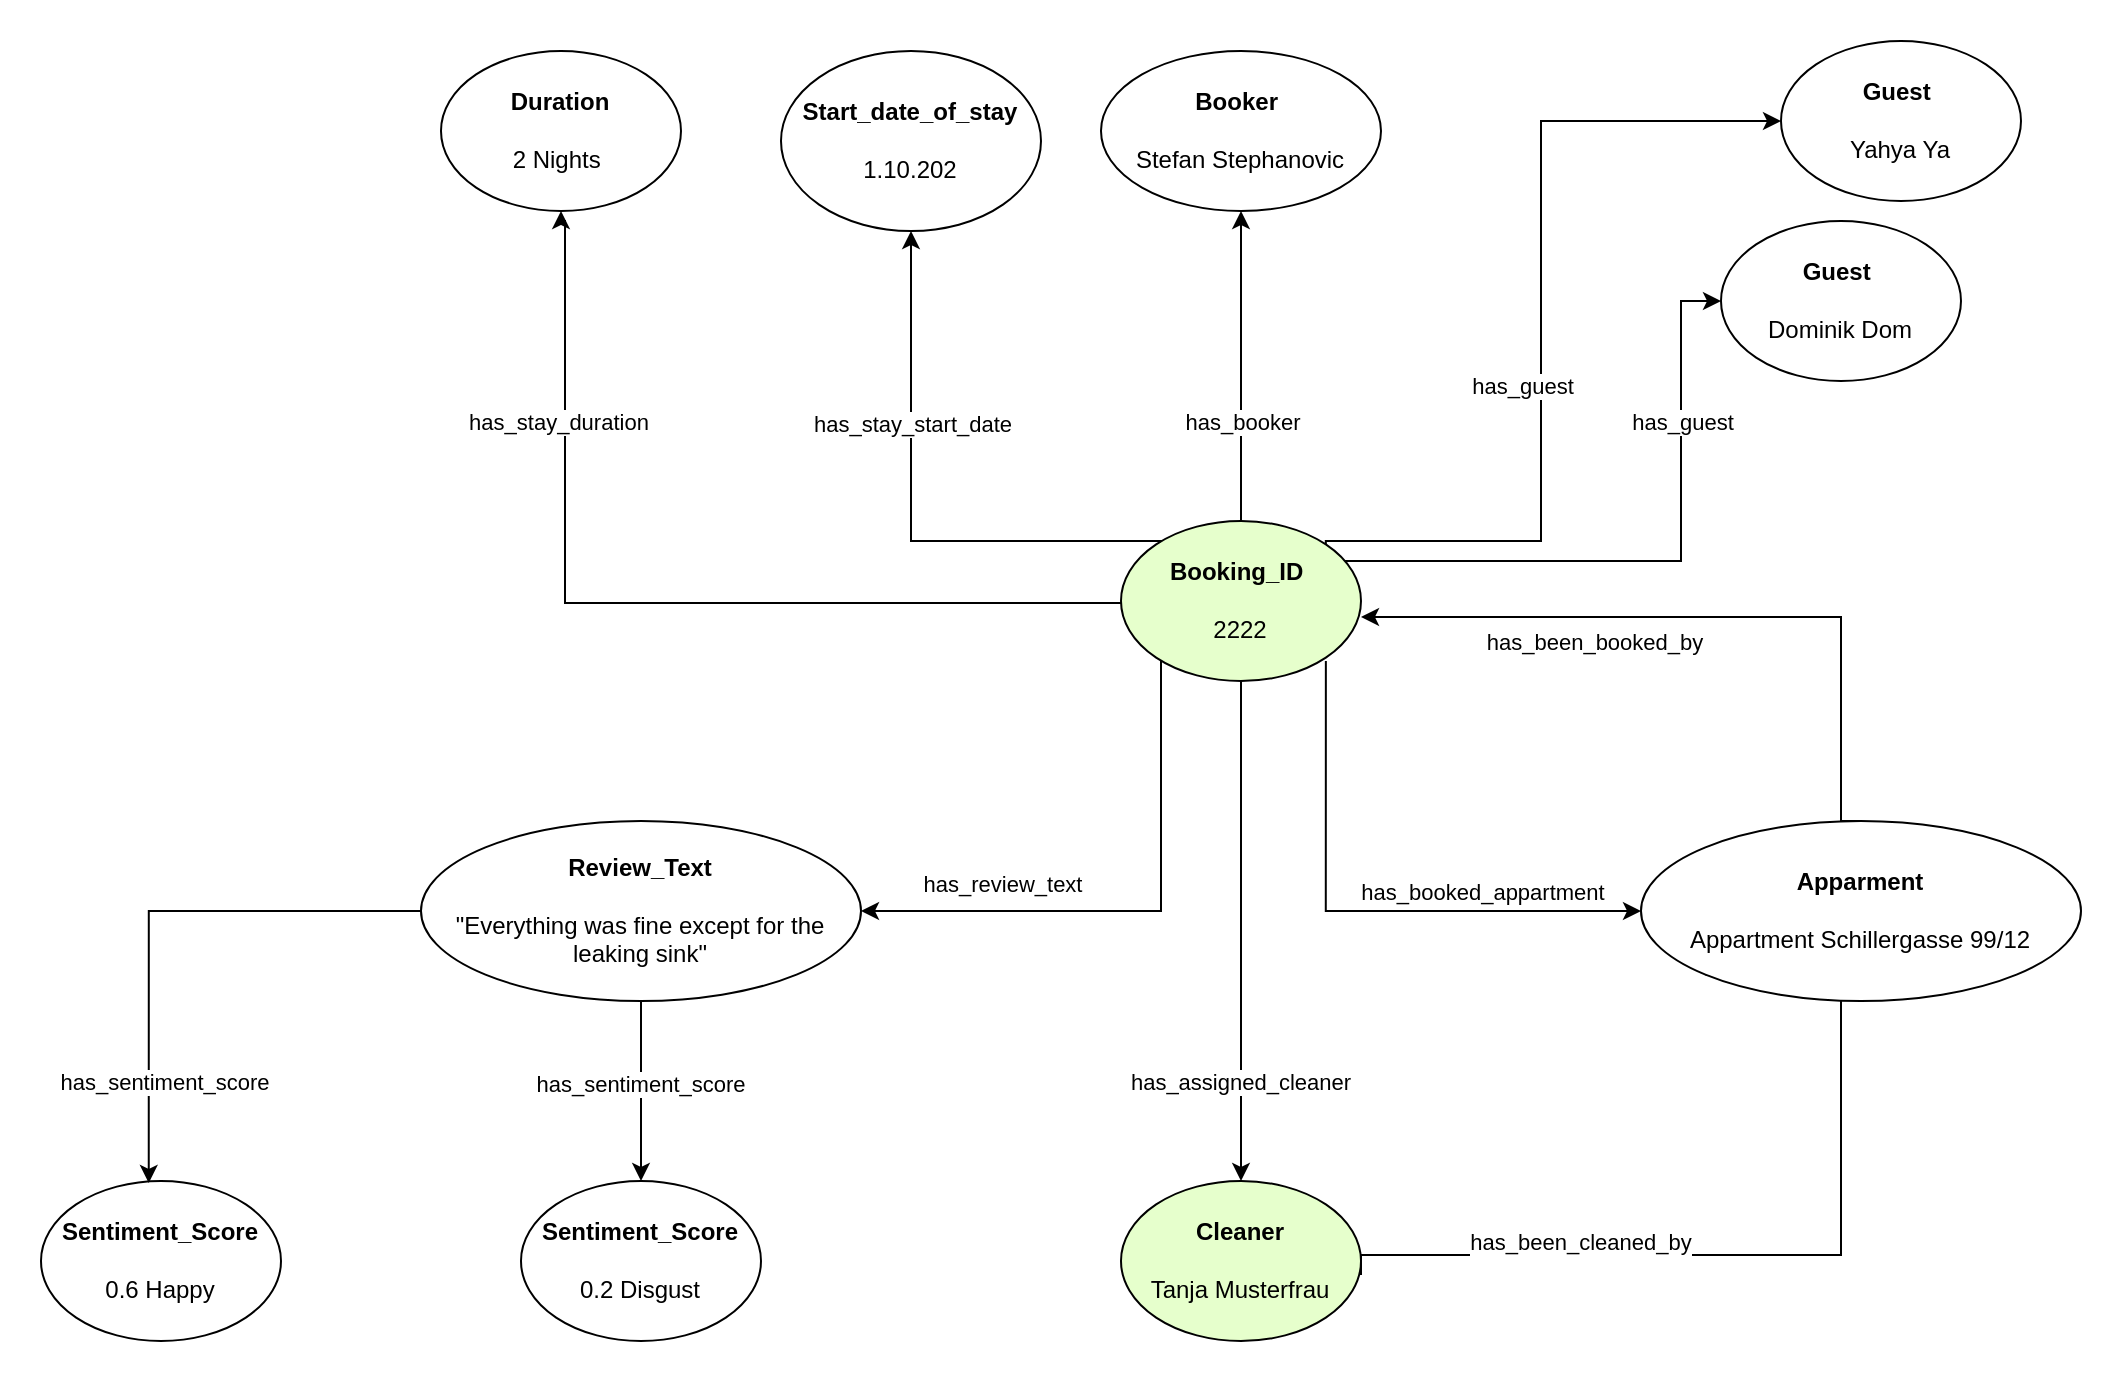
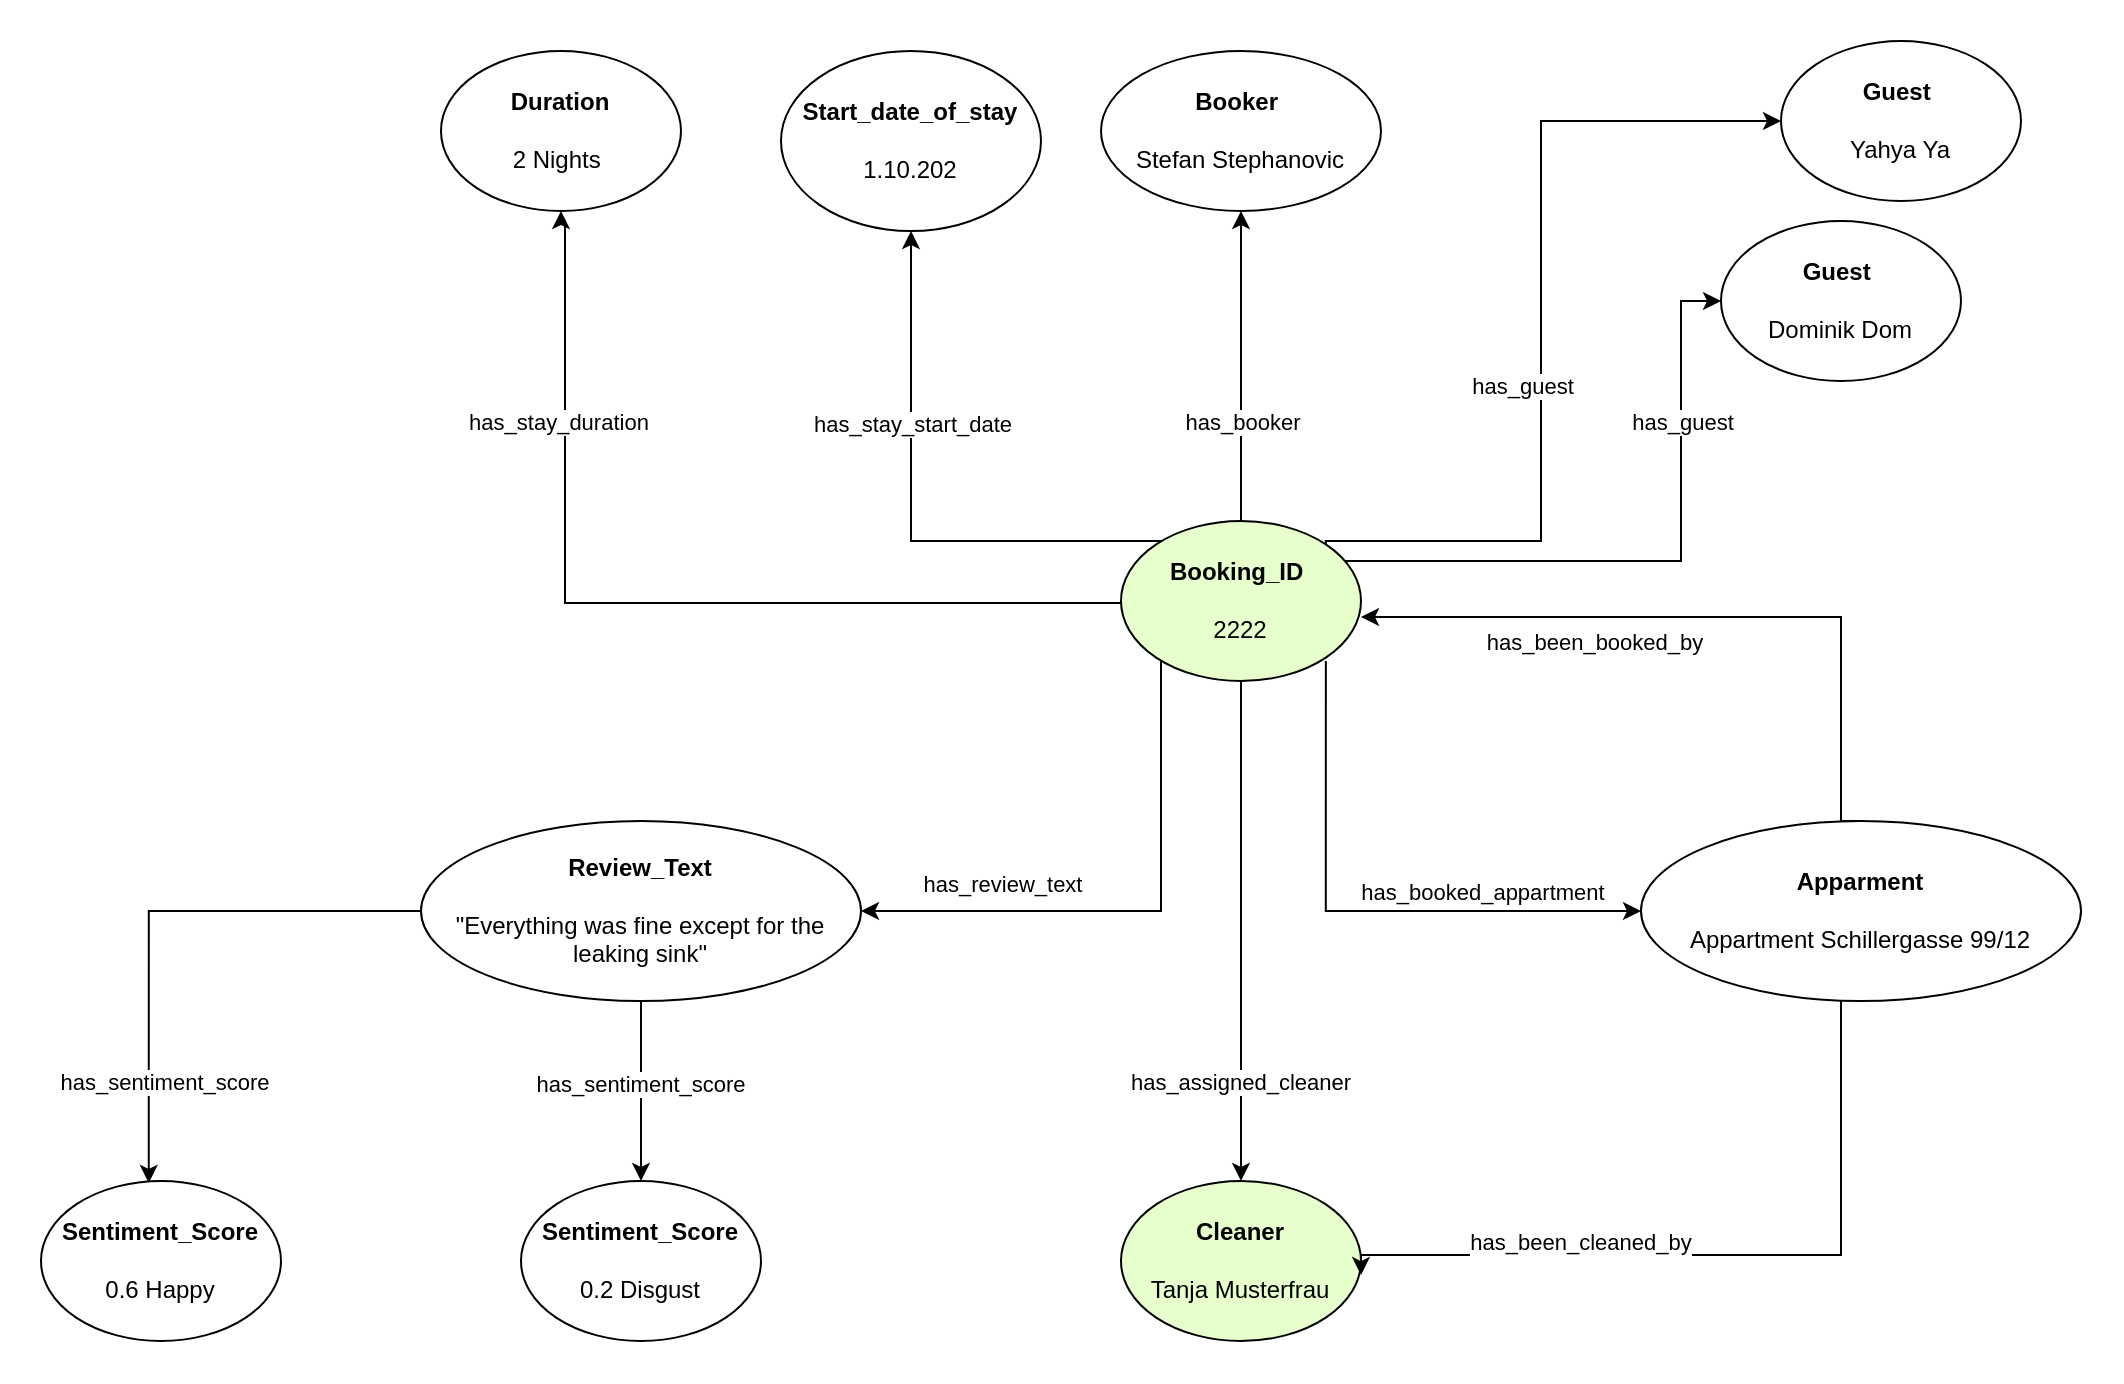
edge "Apparment Appartment Schillergasse 99/12" -- "Cleaner Tanja Musterfrau": arrowhead none -> classic
